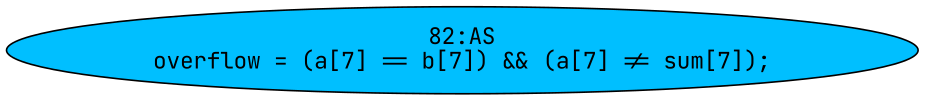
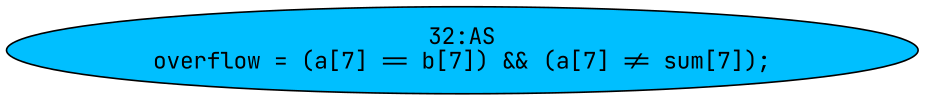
node "82:AS overflow = (a[7] == b[7]) && (a[7] != sum[7]);": label "82:AS overflow = (a[7] == b[7]) && (a[7] != sum[7]);" -> "32:AS overflow = (a[7] == b[7]) && (a[7] != sum[7]);"
